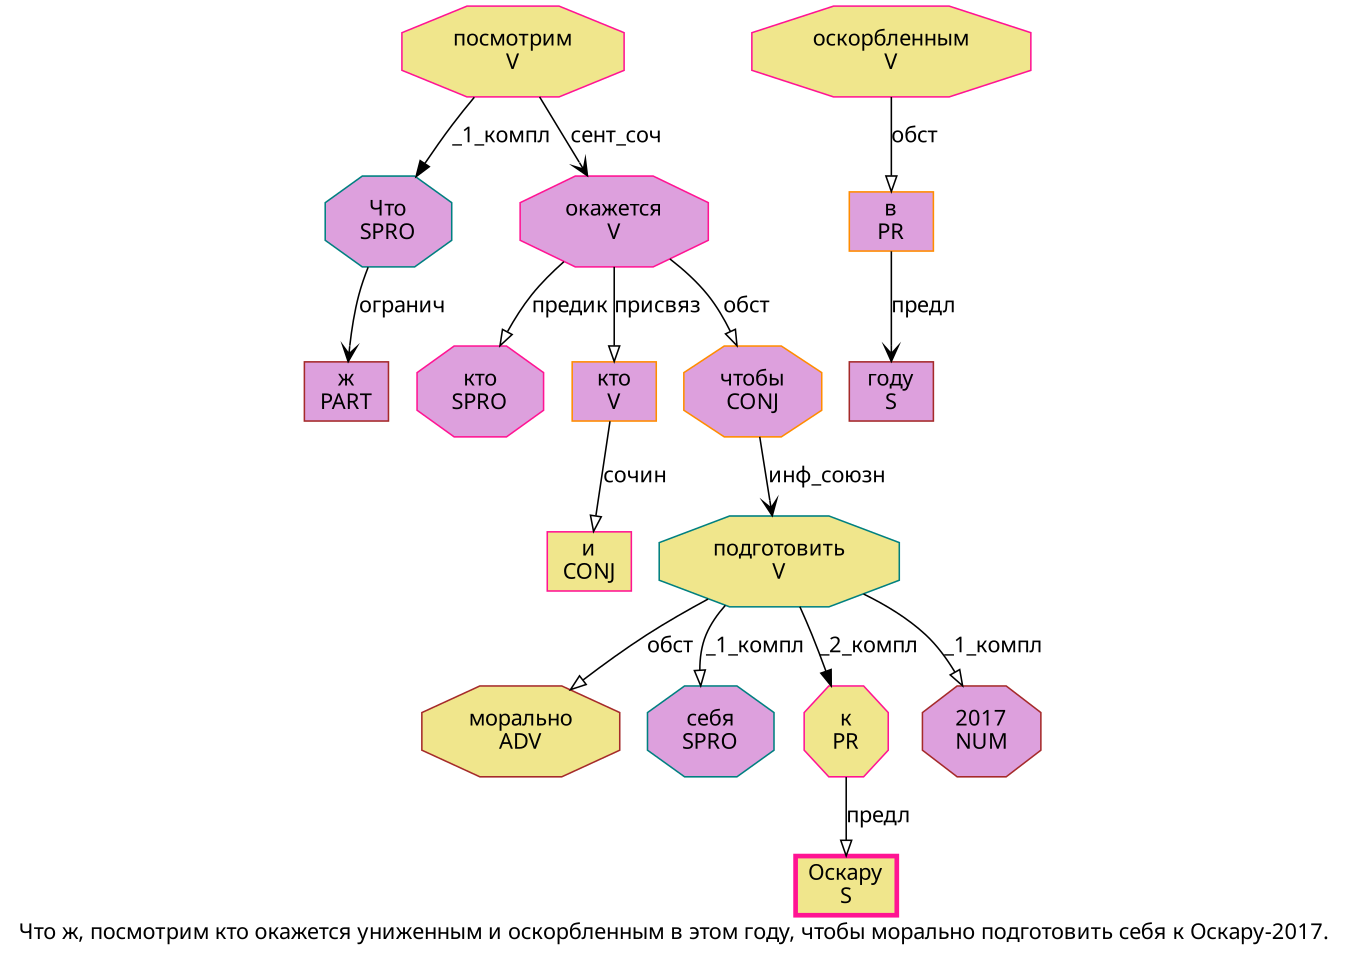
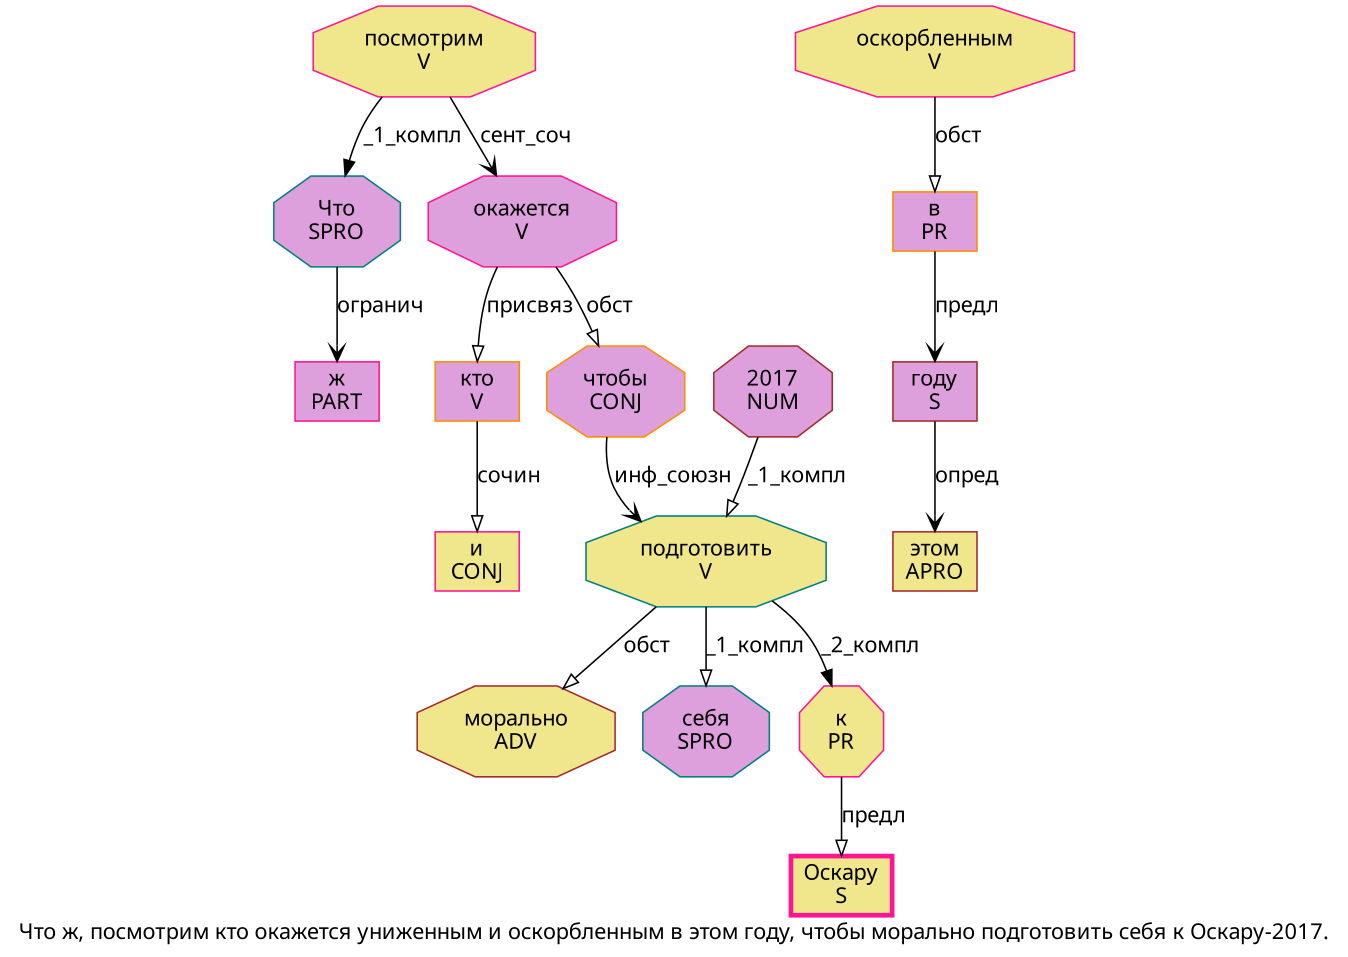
node "ж PART": color brown -> deeppink
node "кто SPRO": removed
node "этом APRO": added
edge "подготовить V" -> "2017 NUM": reversed
